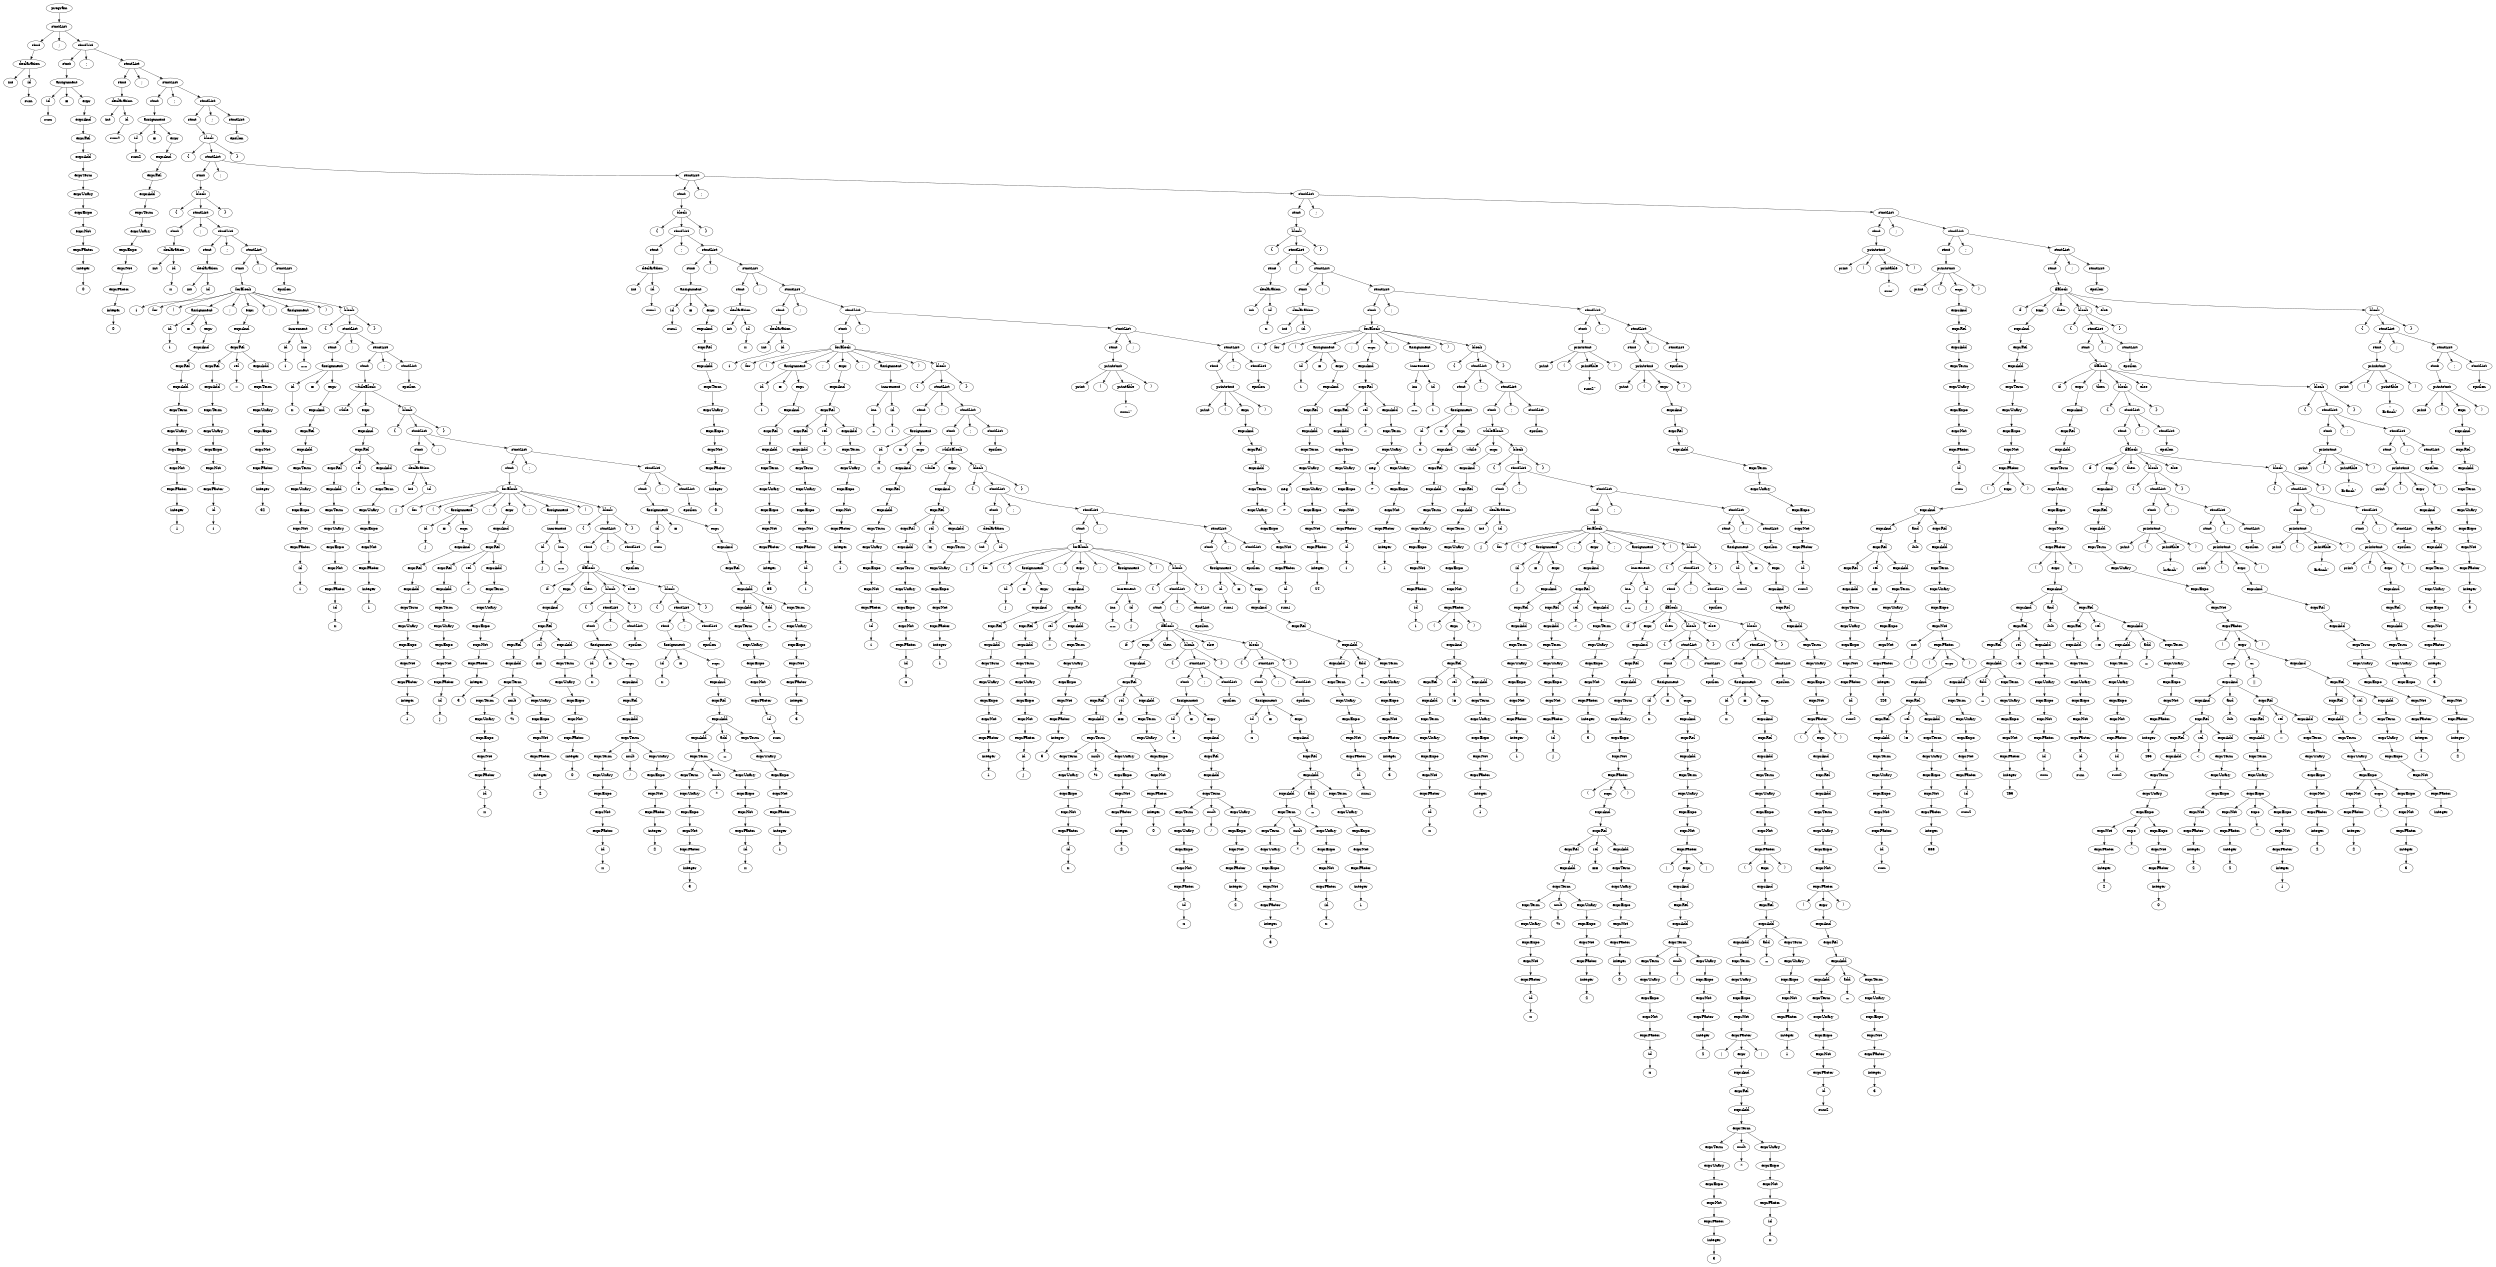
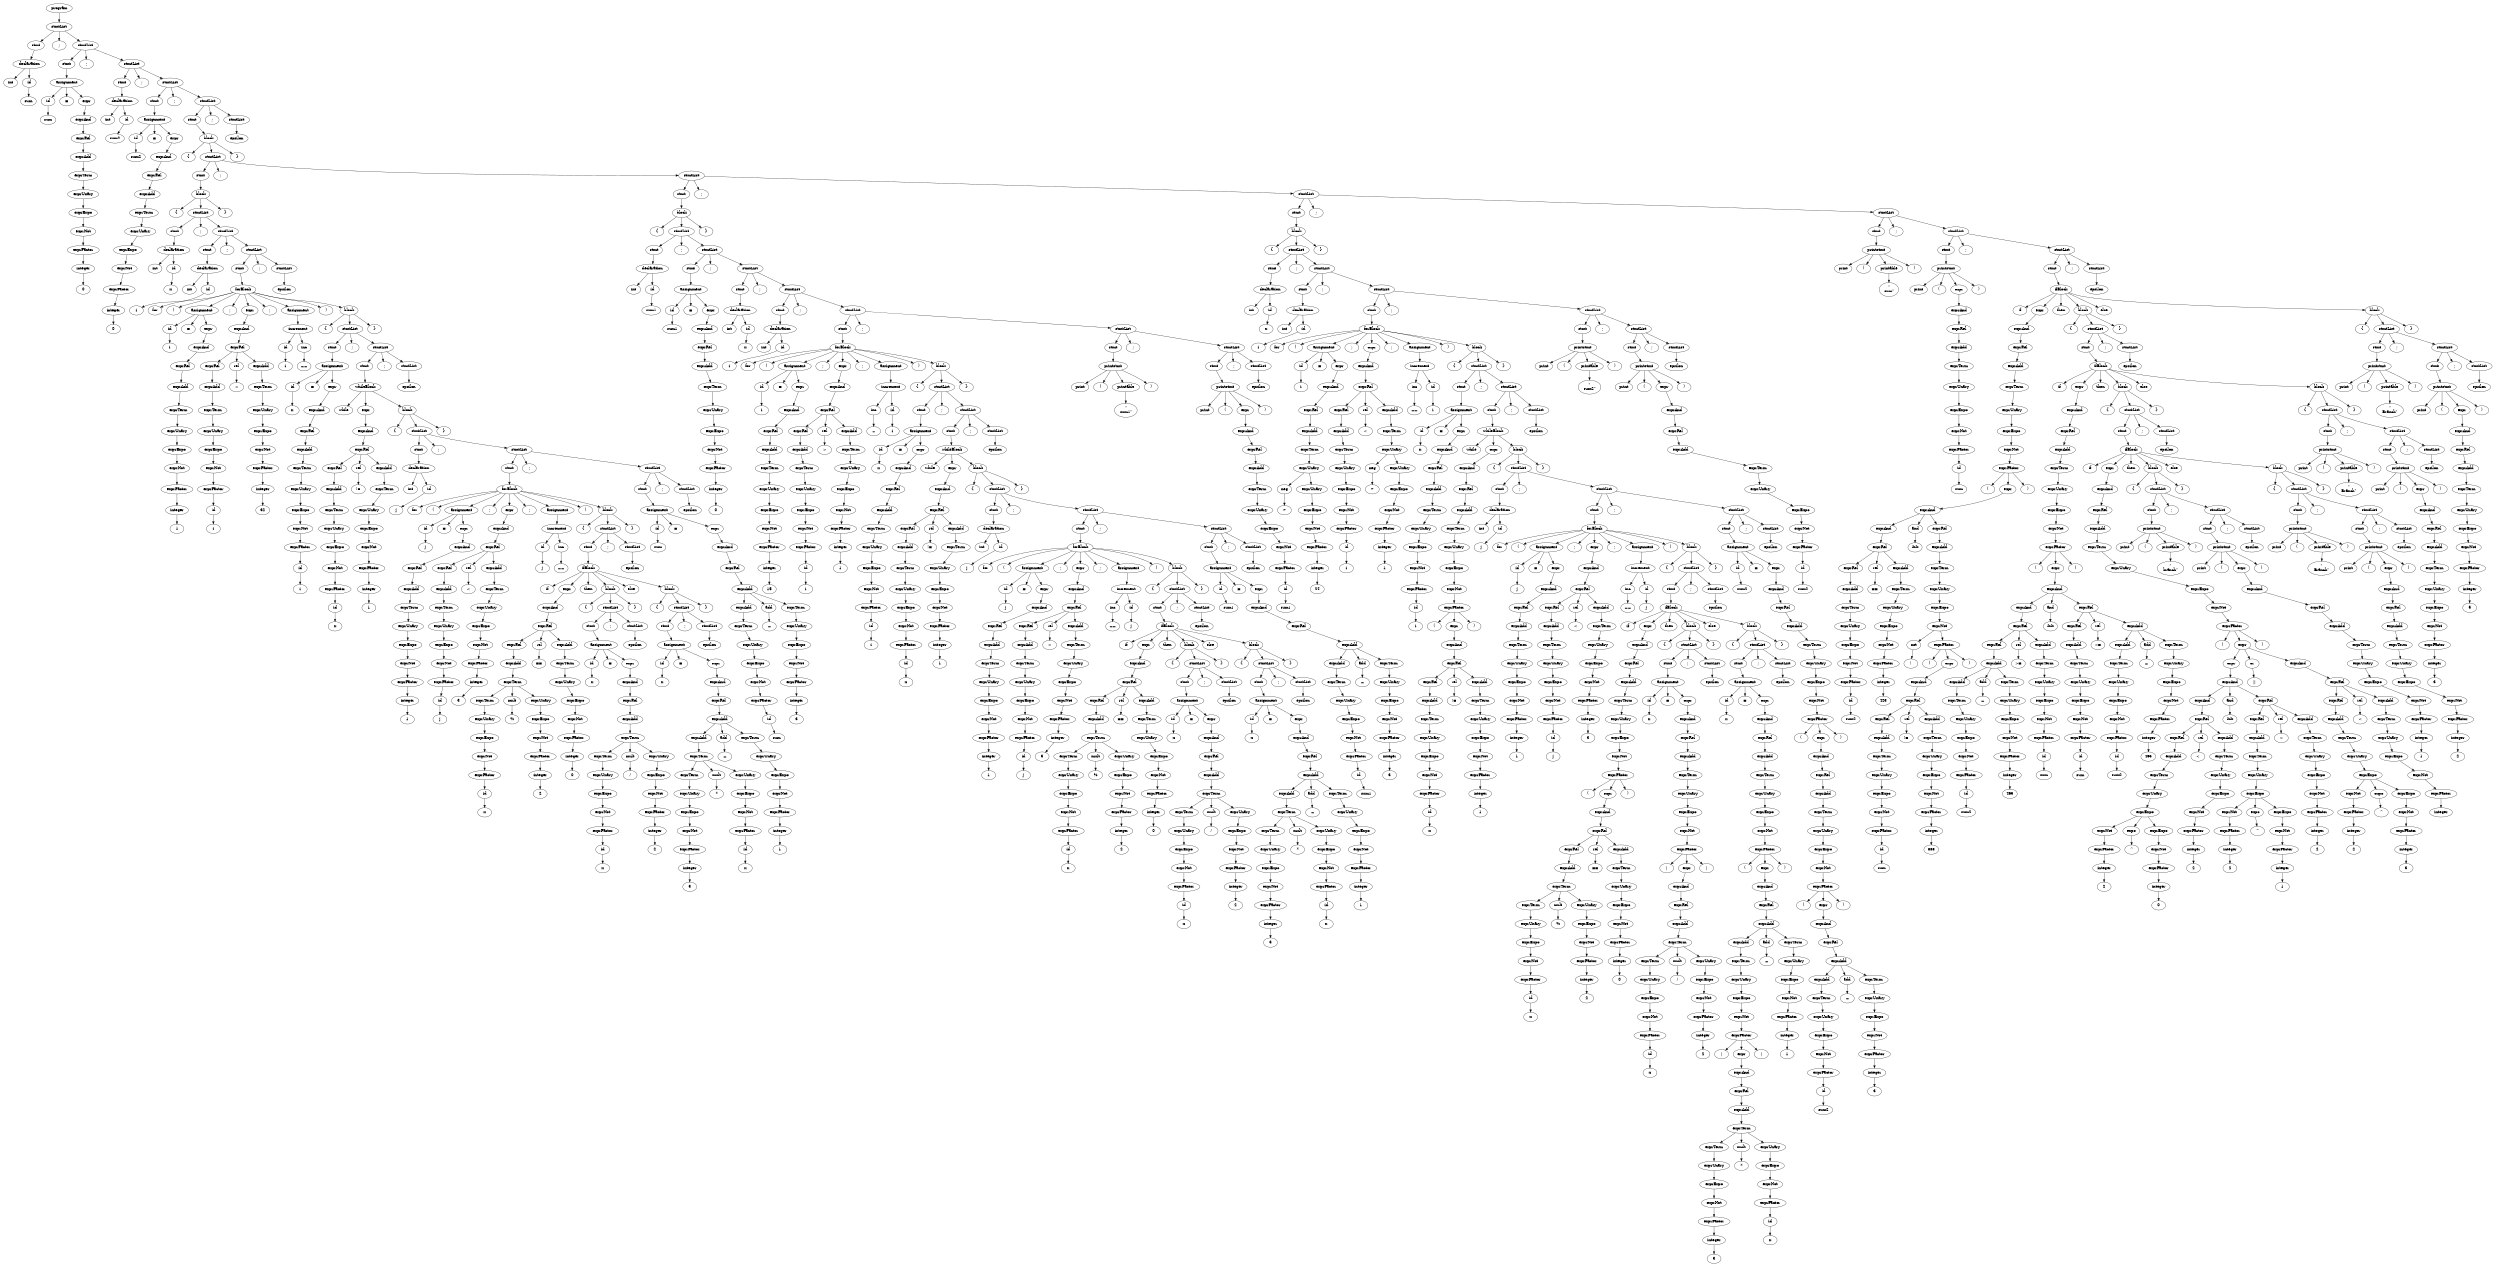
node "65": label "65" -> "15"
